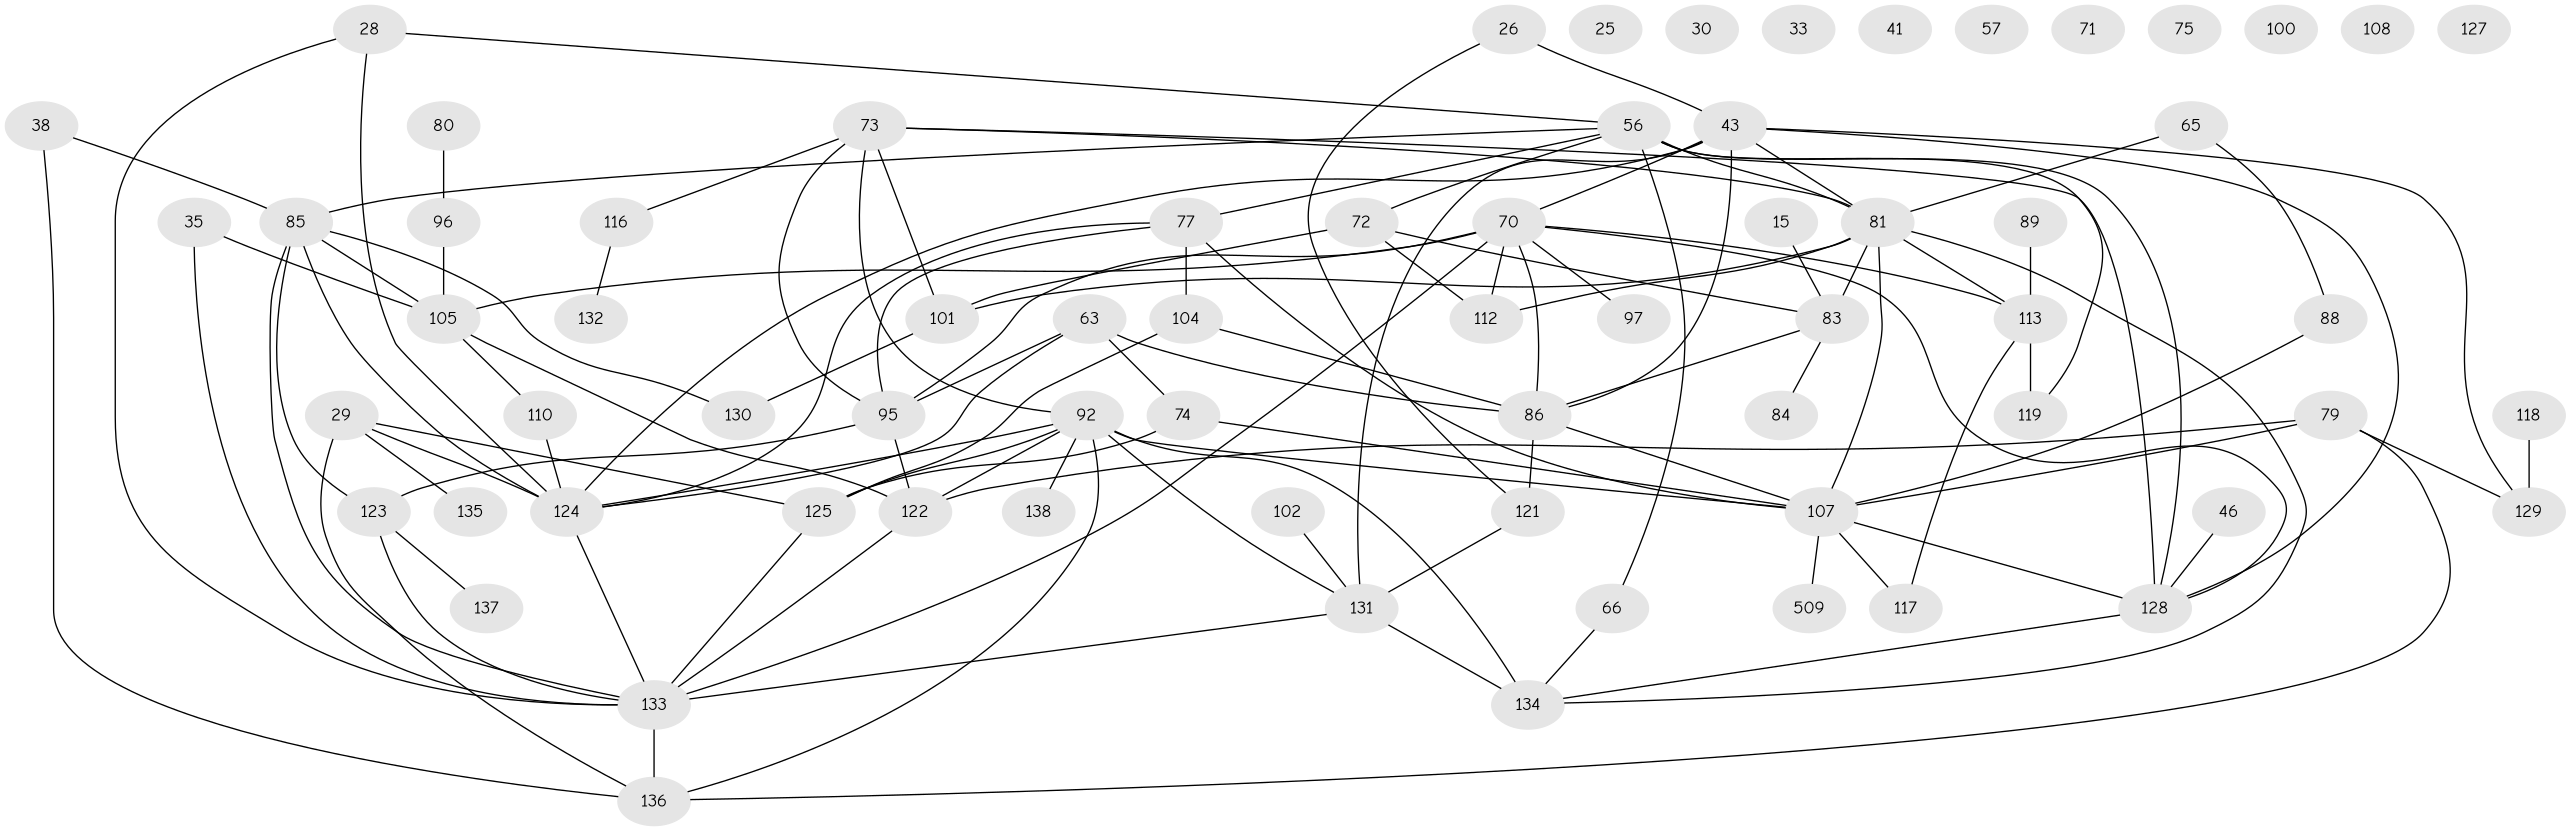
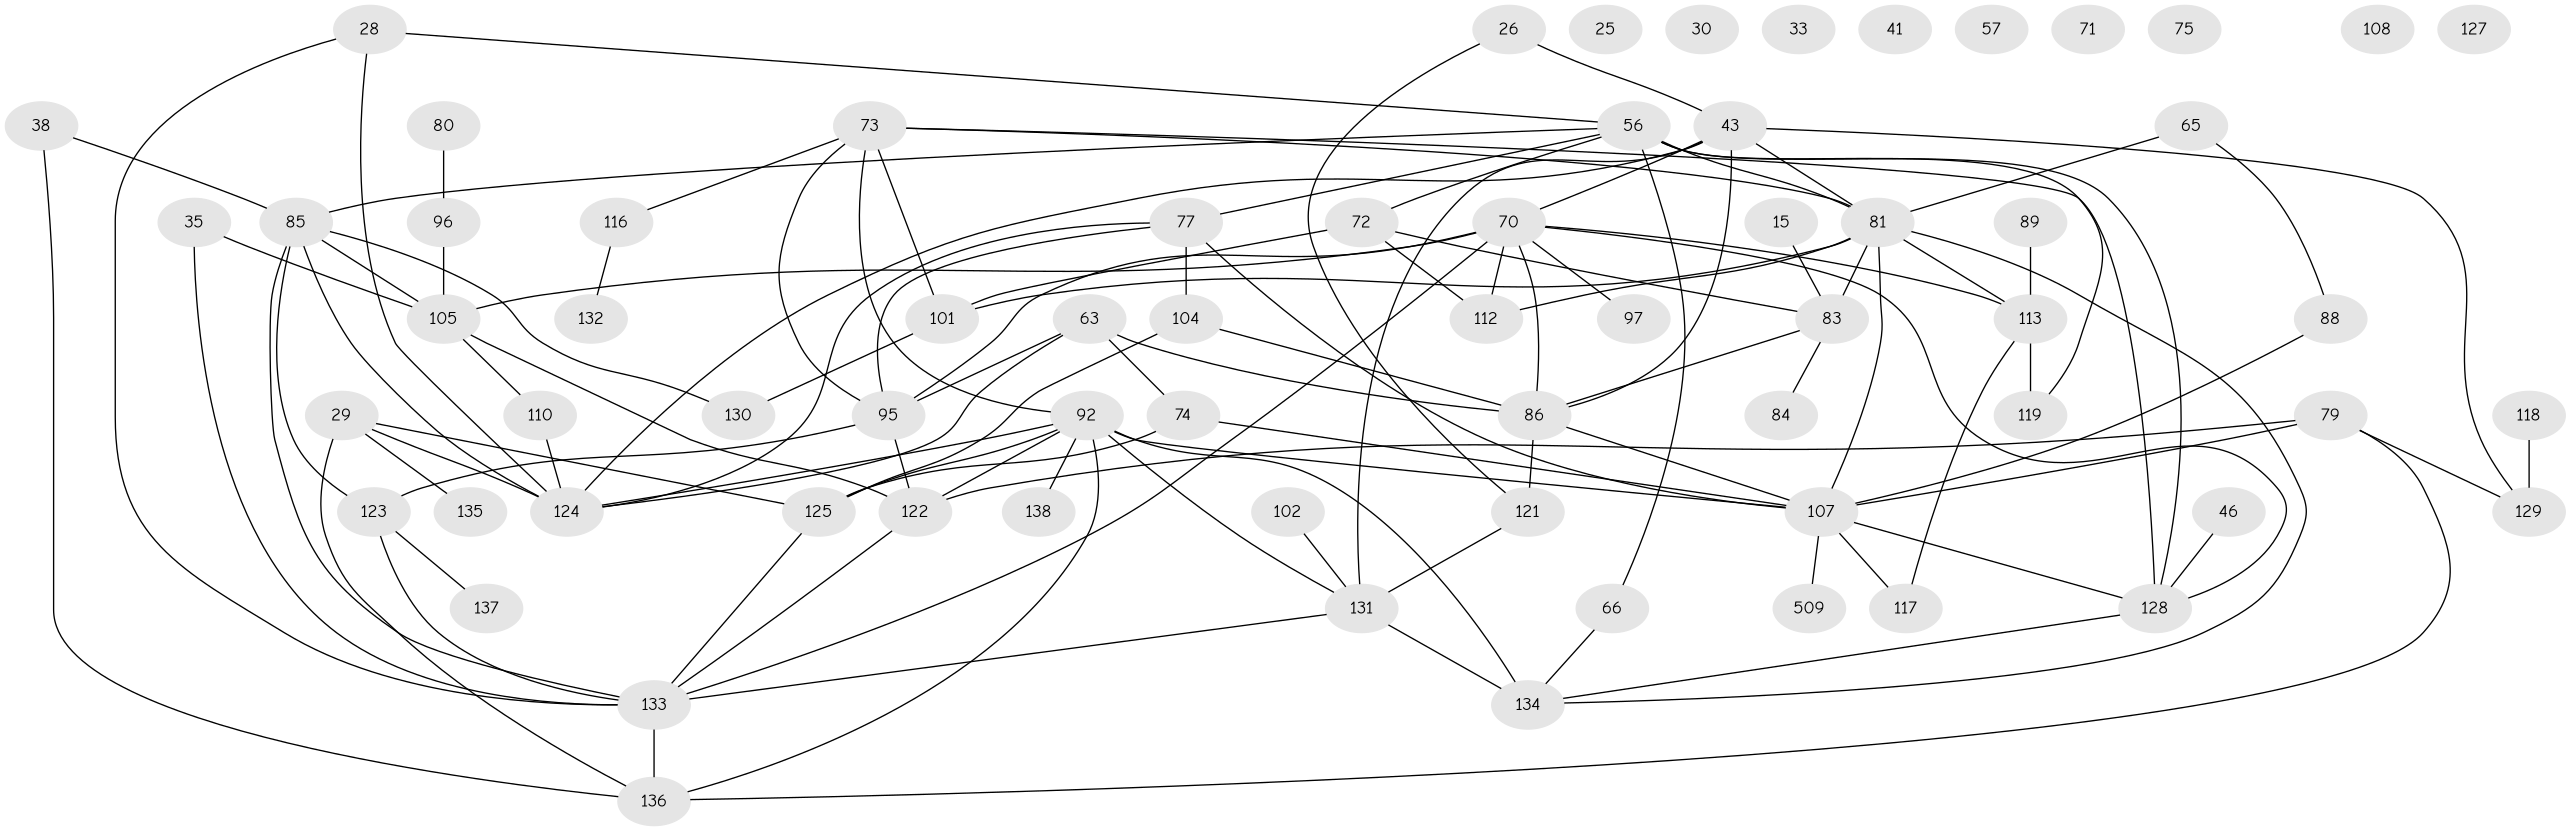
node "100": removed
edge "43" -- "128": removed
edge "124" -- "133": removed
